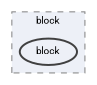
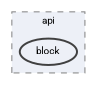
cluster "block": label "block" -> "api"
